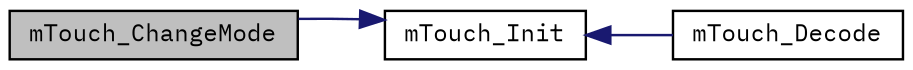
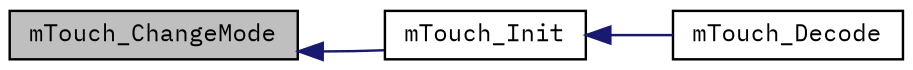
edge "mTouch_ChangeMode" -> "mTouch_Init": reversed
